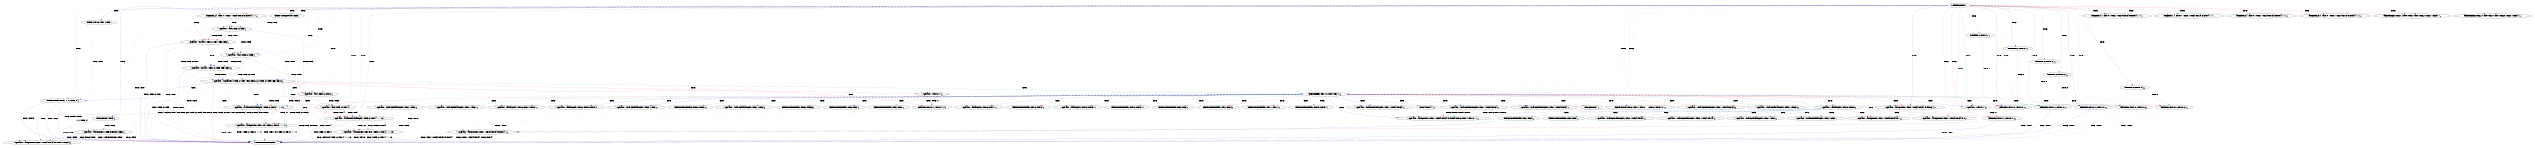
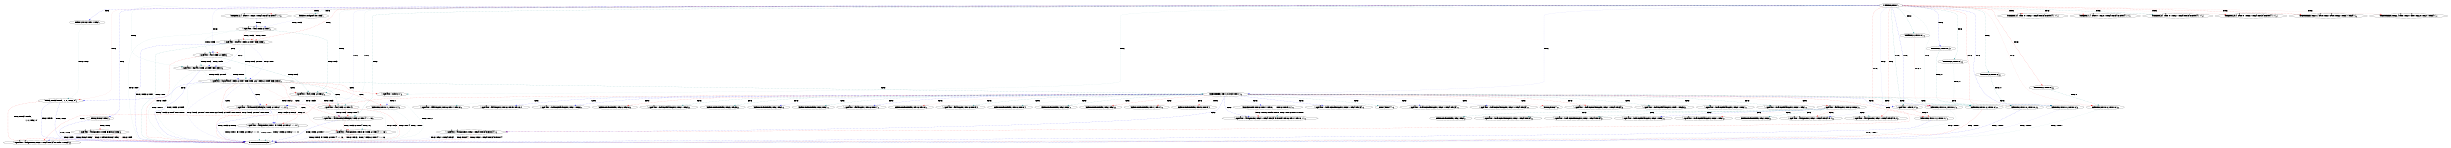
node "(<operator>.assignment,VAR2->VAR2[VAR13] = FUN6())": removed
